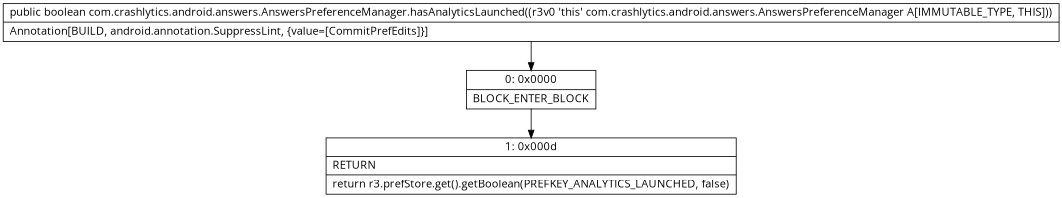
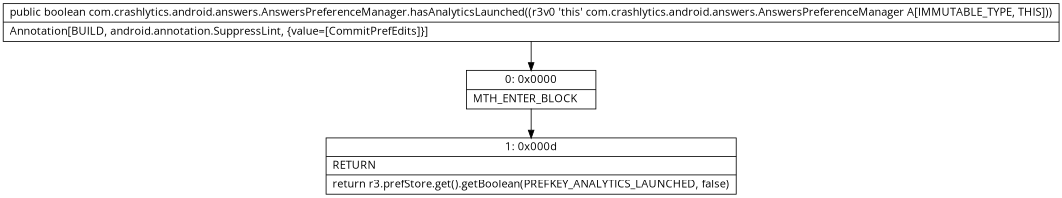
node "0: 0x0000": text "BLOCK_ENTER_BLOCK" -> "MTH_ENTER_BLOCK"
